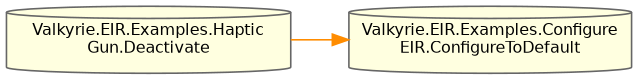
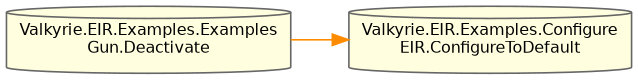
node "Valkyrie.EIR.Examples.Haptic Gun.Deactivate": label "Valkyrie.EIR.Examples.Haptic Gun.Deactivate" -> "Valkyrie.EIR.Examples.Examples Gun.Deactivate"
